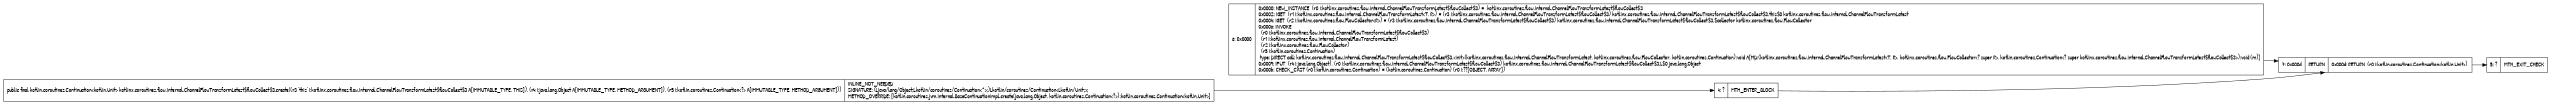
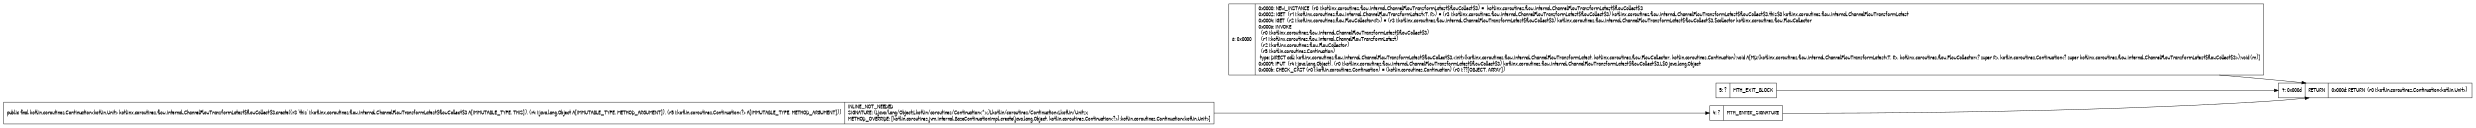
edge "7: 0x000d" -> "5: ?": reversed
node "5: ?": text "MTH_EXIT_CHECK" -> "MTH_EXIT_BLOCK"
node "4: ?": text "MTH_ENTER_BLOCK" -> "MTH_ENTER_SIGNATURE"
